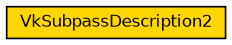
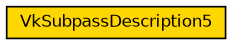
node "VkSubpassDescription2": label "VkSubpassDescription2" -> "VkSubpassDescription5"
